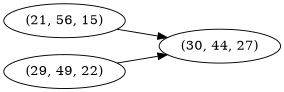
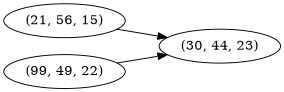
node "(30, 44, 27)": label "(30, 44, 27)" -> "(30, 44, 23)"
node "(29, 49, 22)": label "(29, 49, 22)" -> "(99, 49, 22)"
